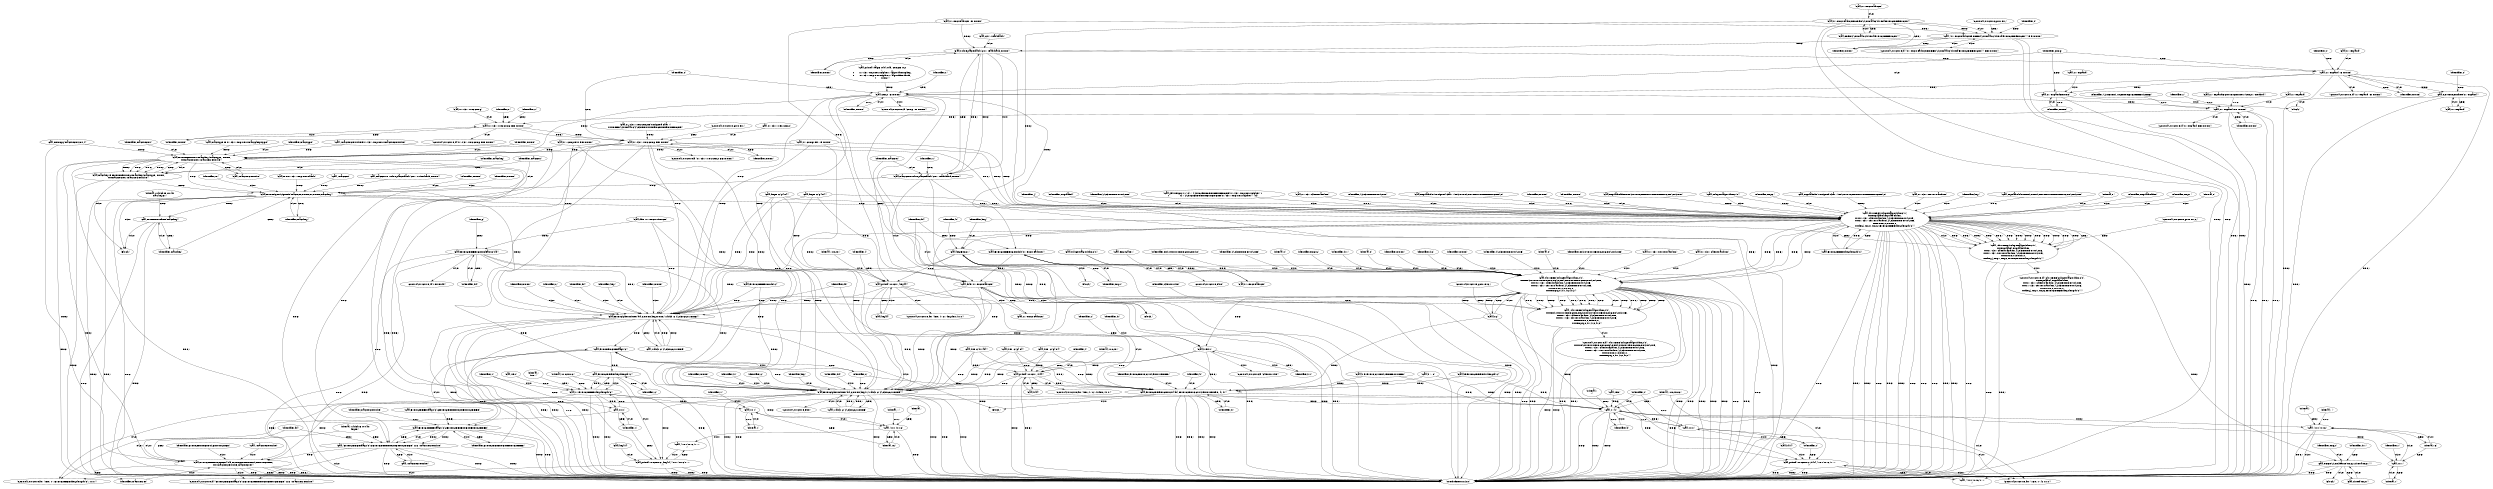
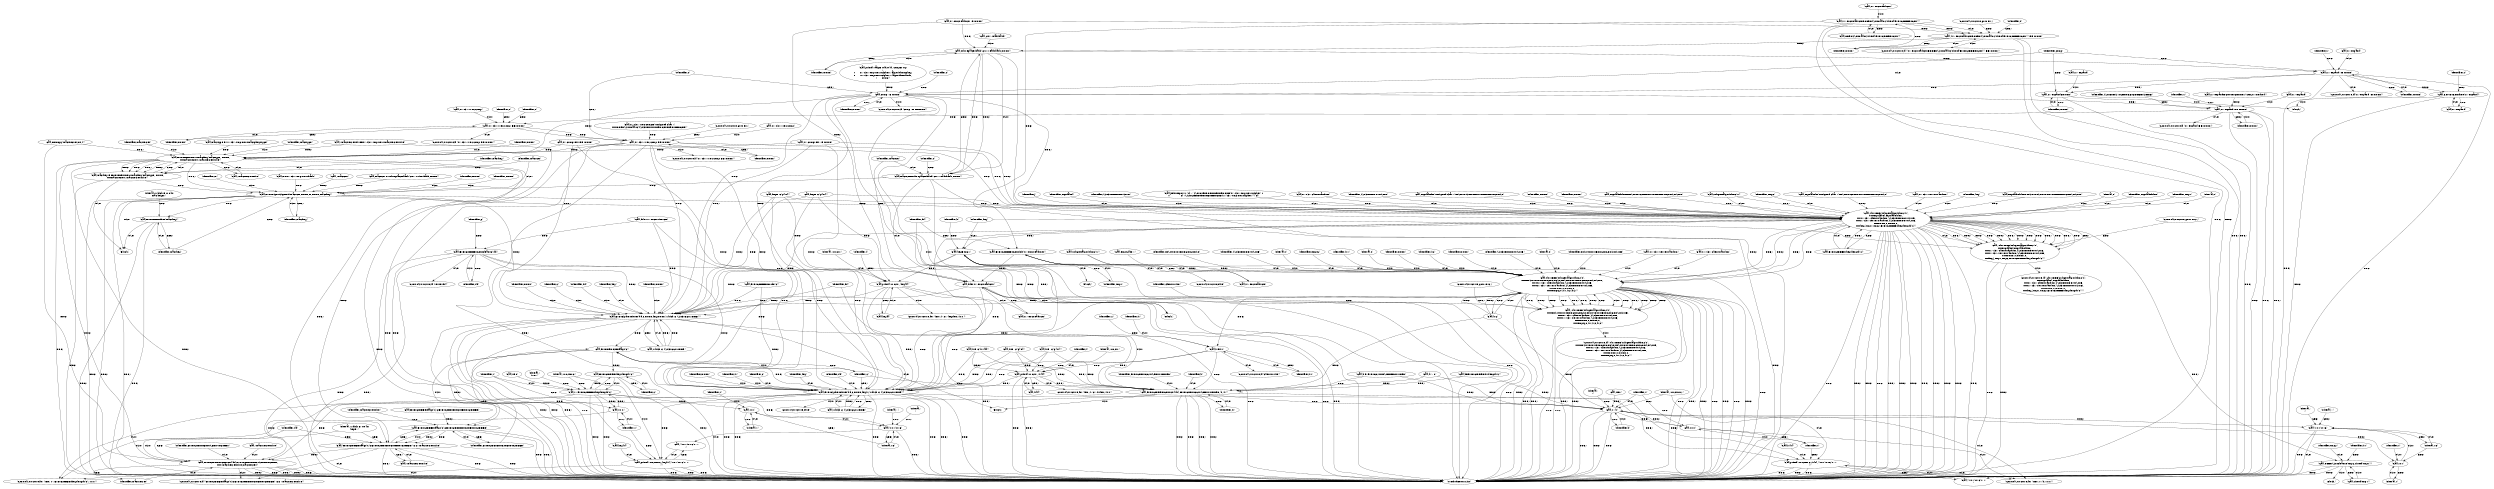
node "(ControlStructure,if (comp != NULL))": label "(ControlStructure,if (comp != NULL))" -> "(ControlStructure,if (comp != EXPORT))"
